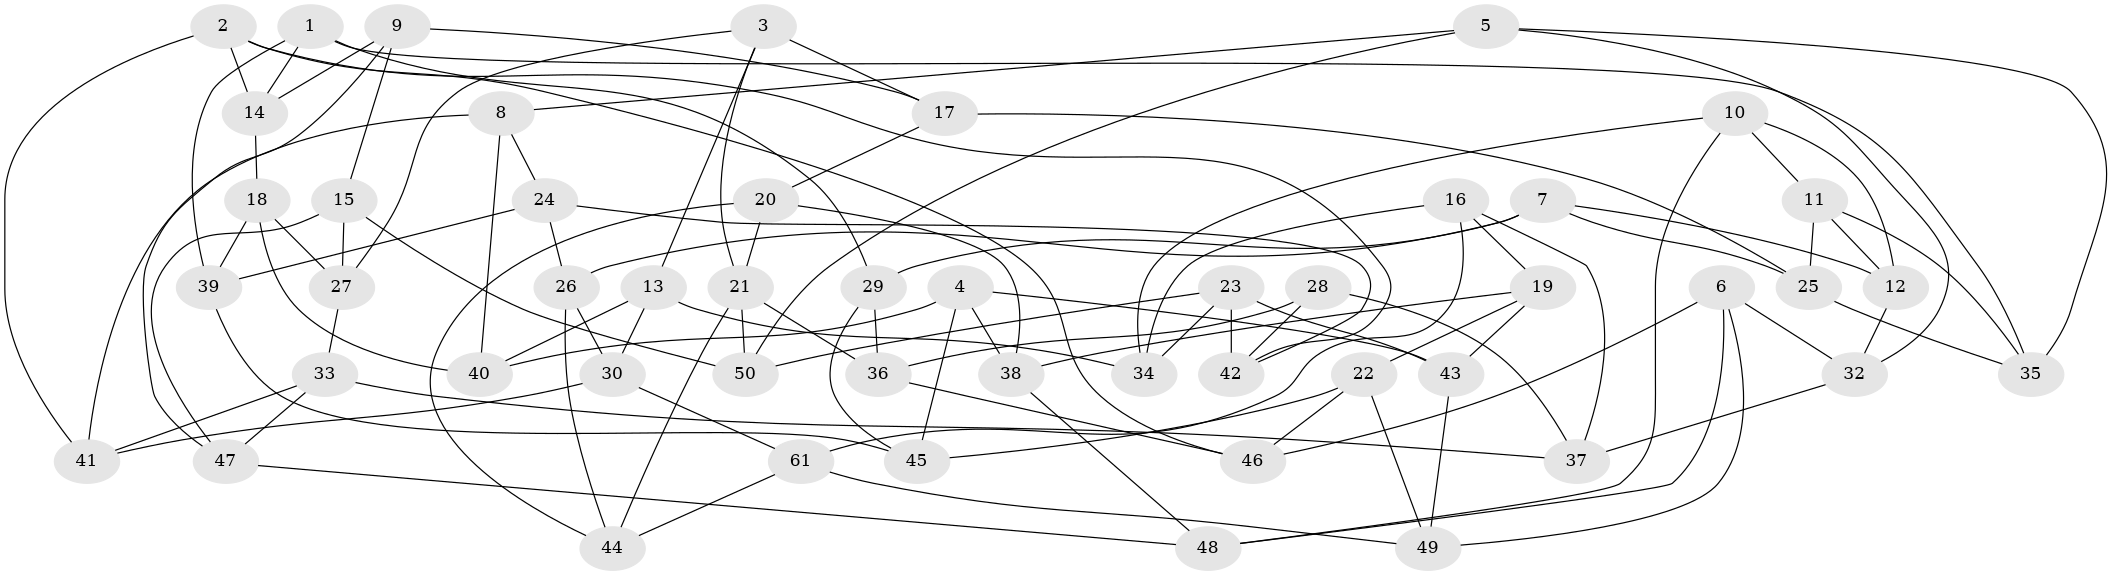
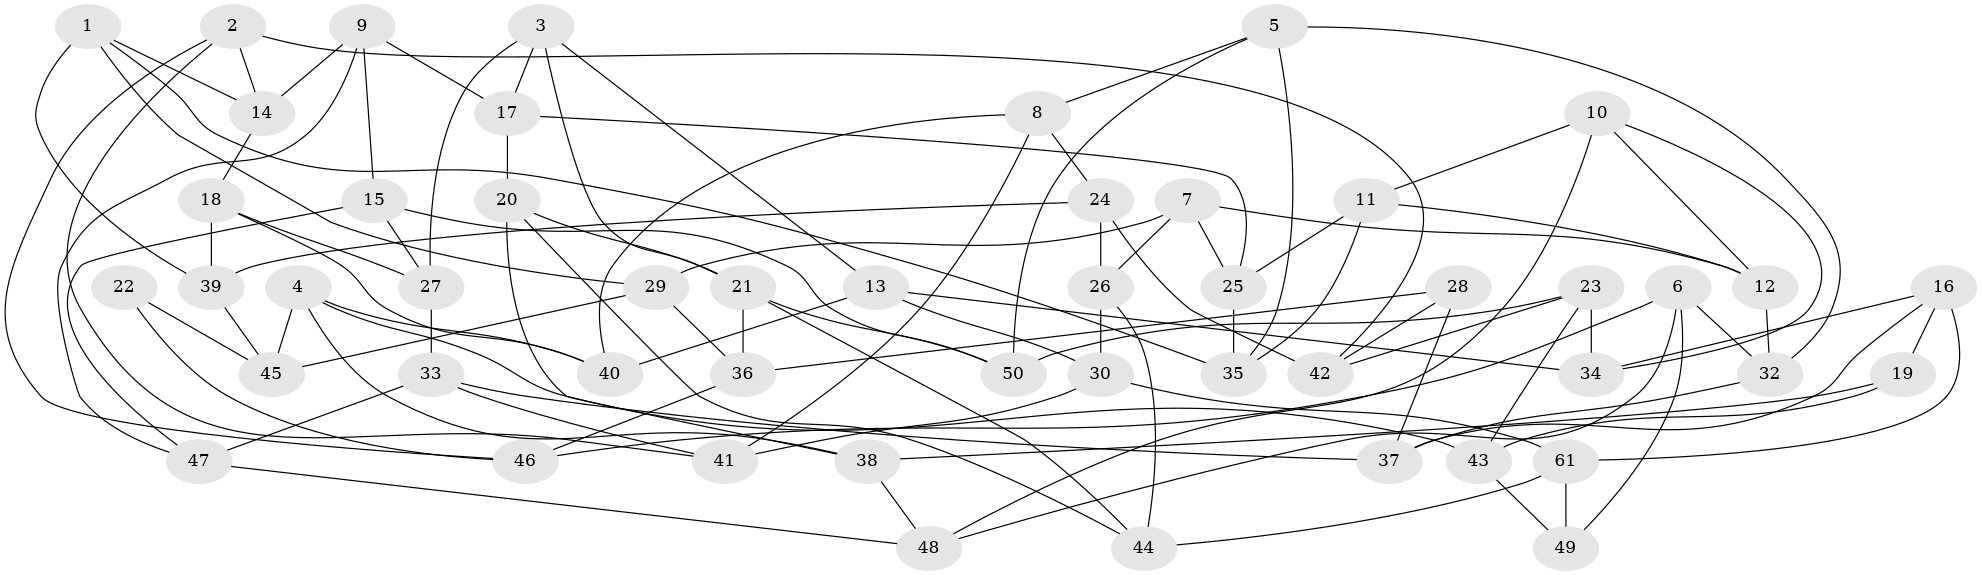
edge "19" -- "22": removed
edge "22" -- "49": removed
